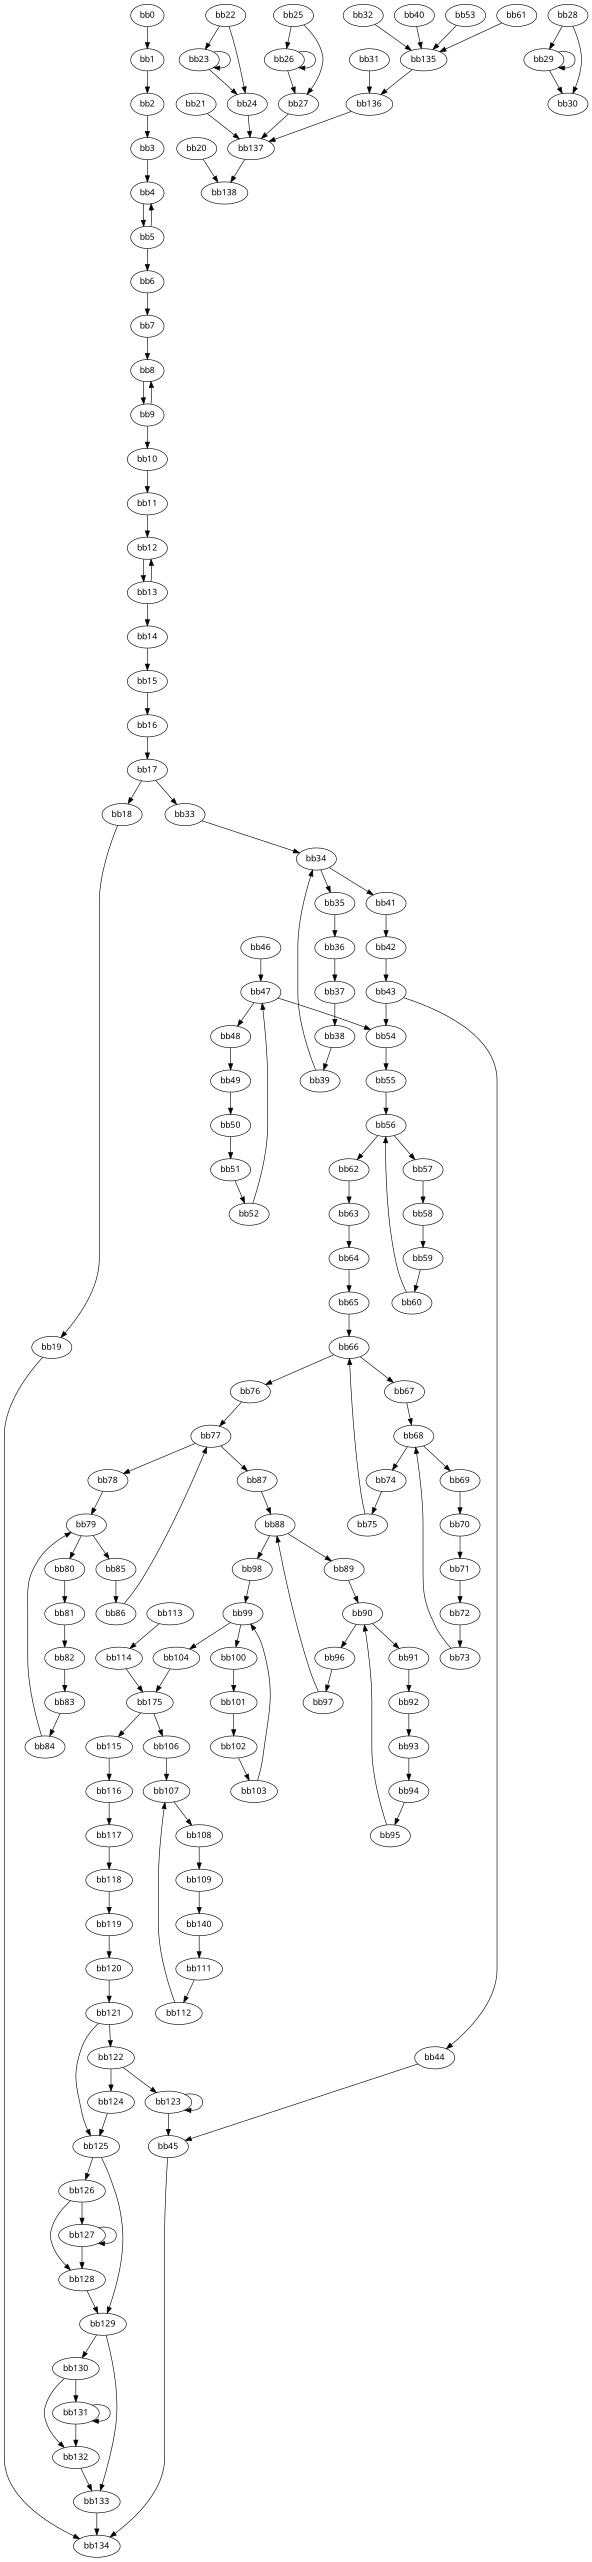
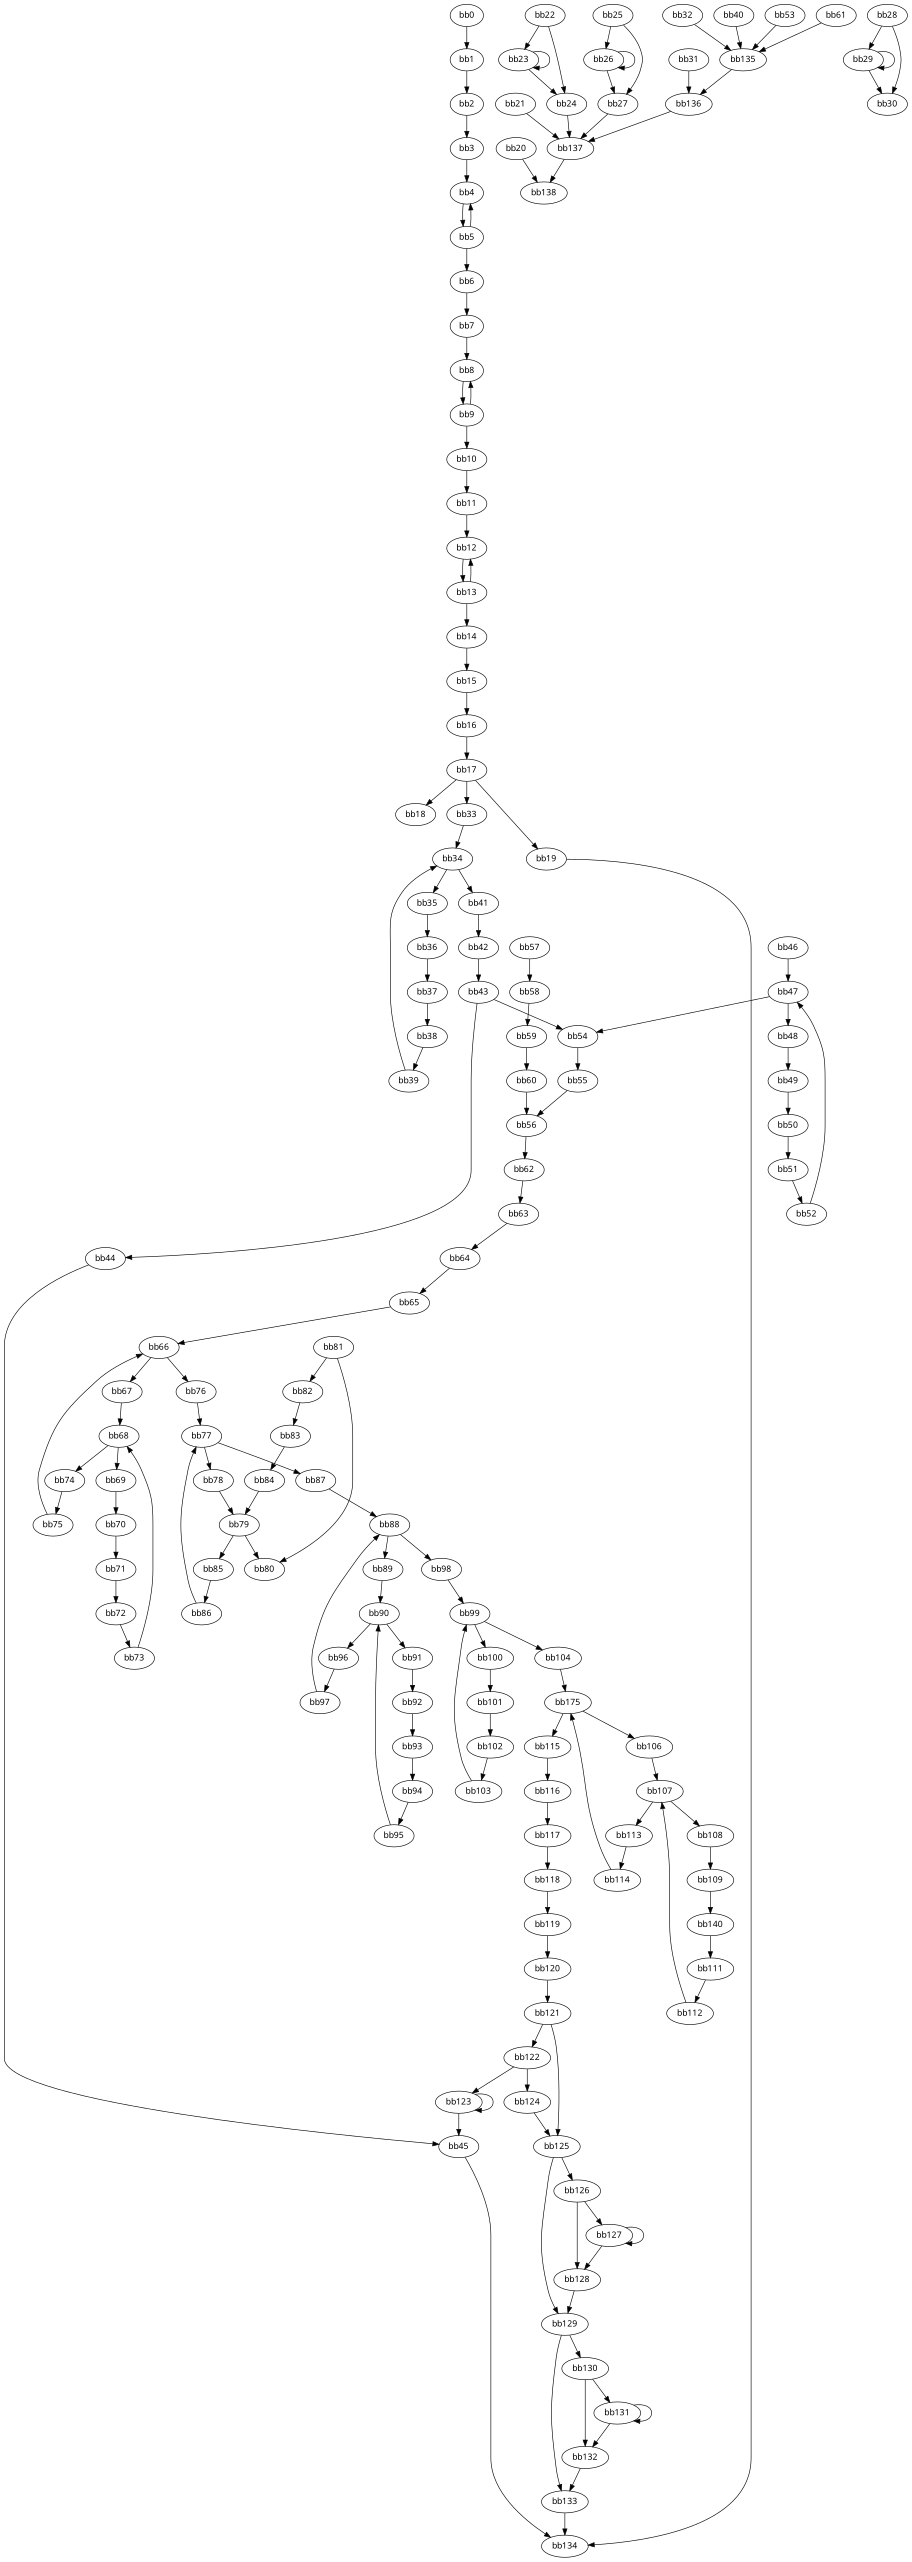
edge "bb18" -> "bb19": now "bb17" -> "bb19"
edge "bb56" -> "bb57": removed
edge "bb80" -> "bb81": reversed
edge "bb107" -> "bb113": added
